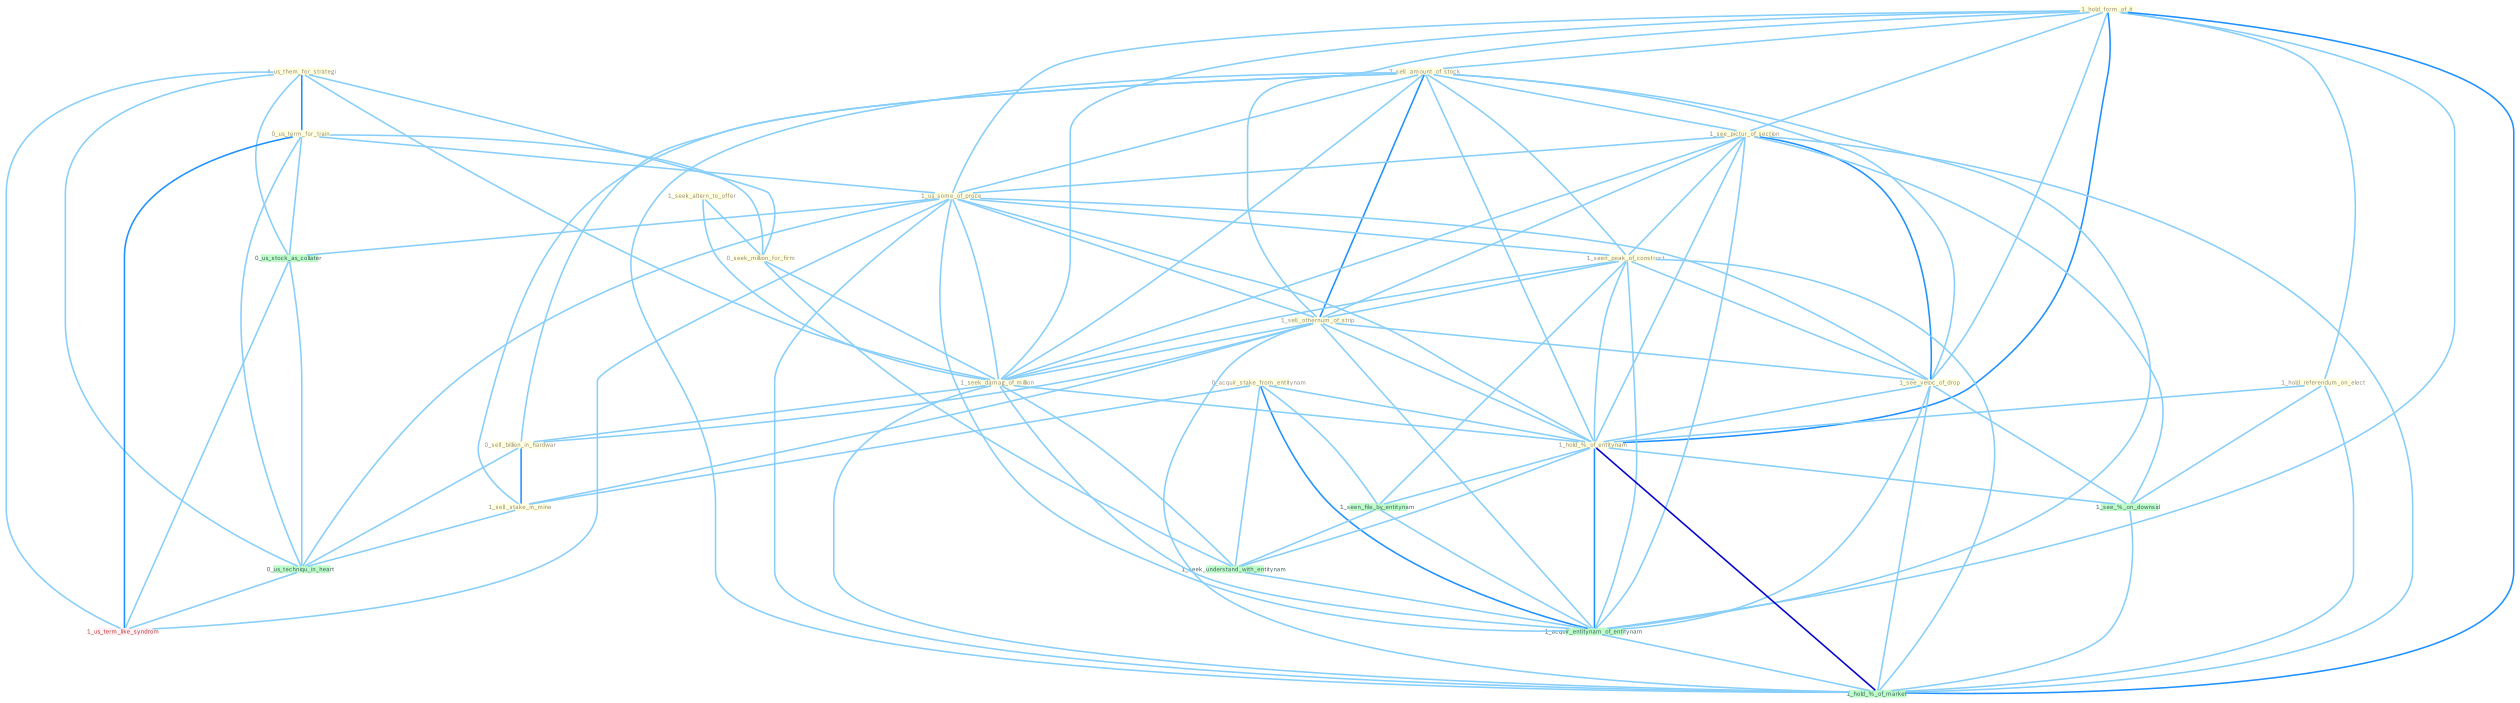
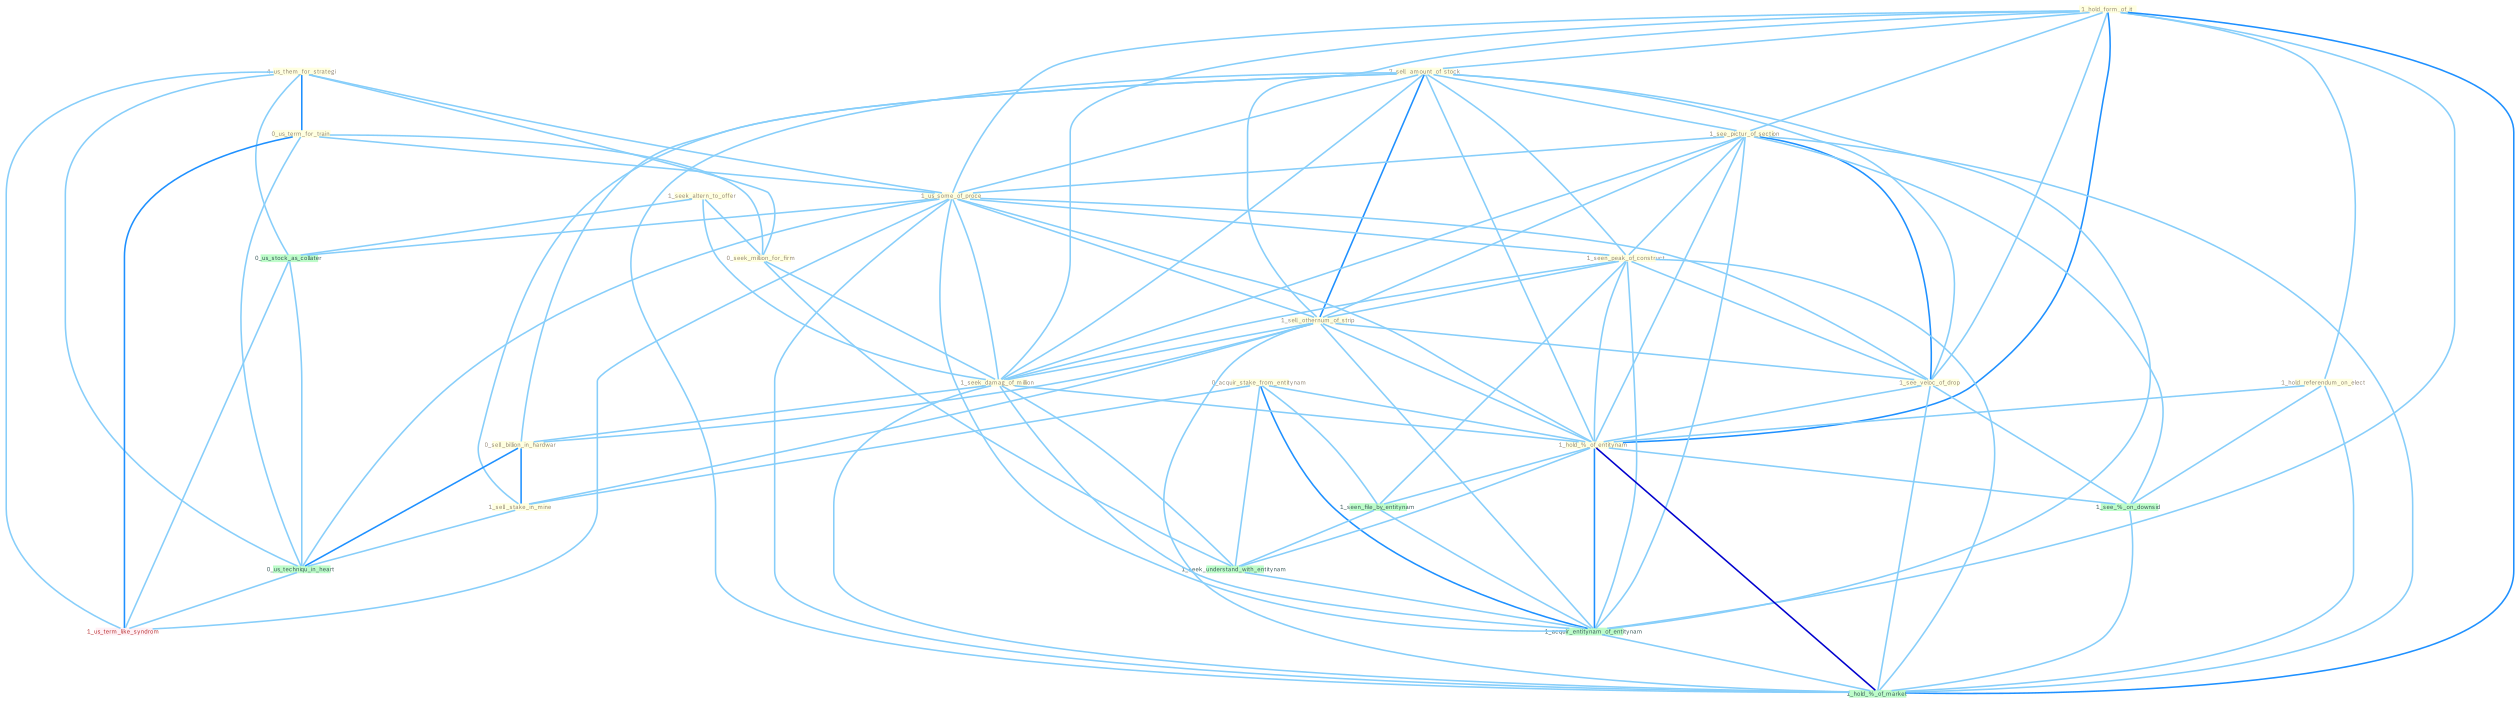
edge "0_us_term_for_train" -- "0_us_stock_as_collater": now "1_seek_altern_to_offer" -- "0_us_stock_as_collater"
edge "4_us_them_for_strategi" -- "1_seek_damag_of_million": now "4_us_them_for_strategi" -- "1_us_some_of_proce"
edge "0_sell_billion_in_hardwar" -- "0_us_techniqu_in_heart": color #87cefa -> #1e90ff
edge "1_see_veloc_of_drop" -- "1_acquir_entitynam_of_entitynam": removed
